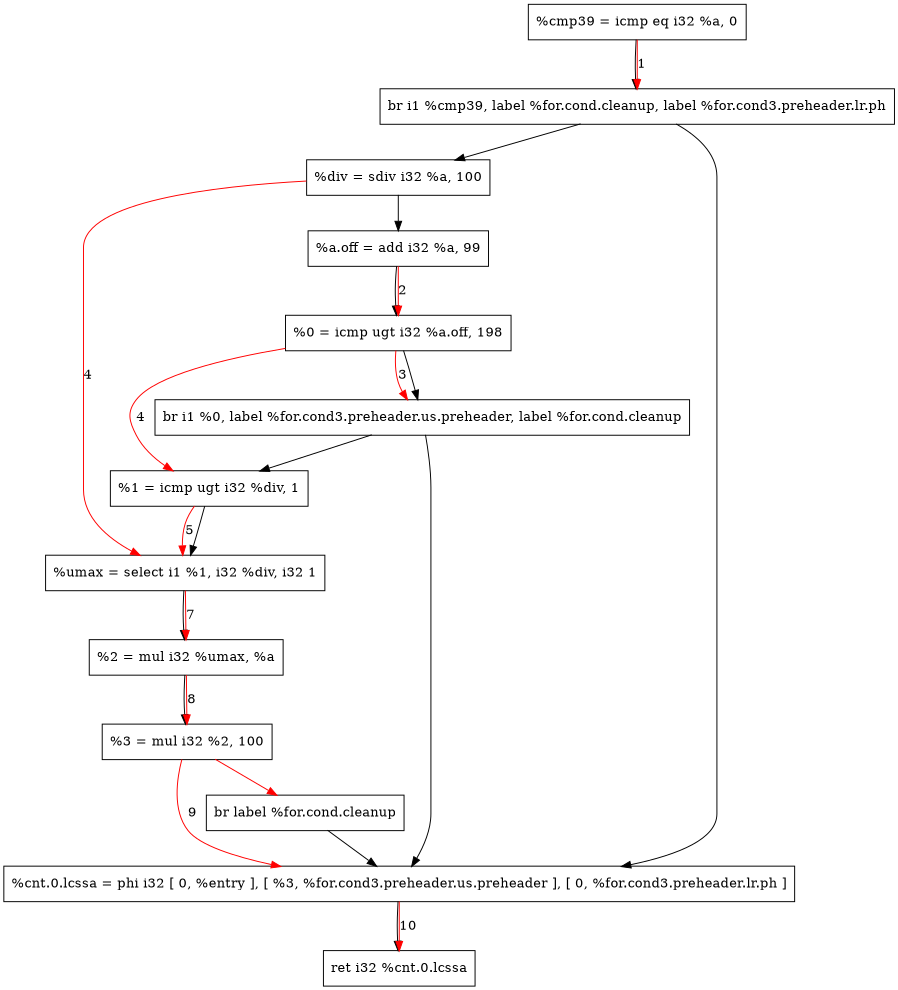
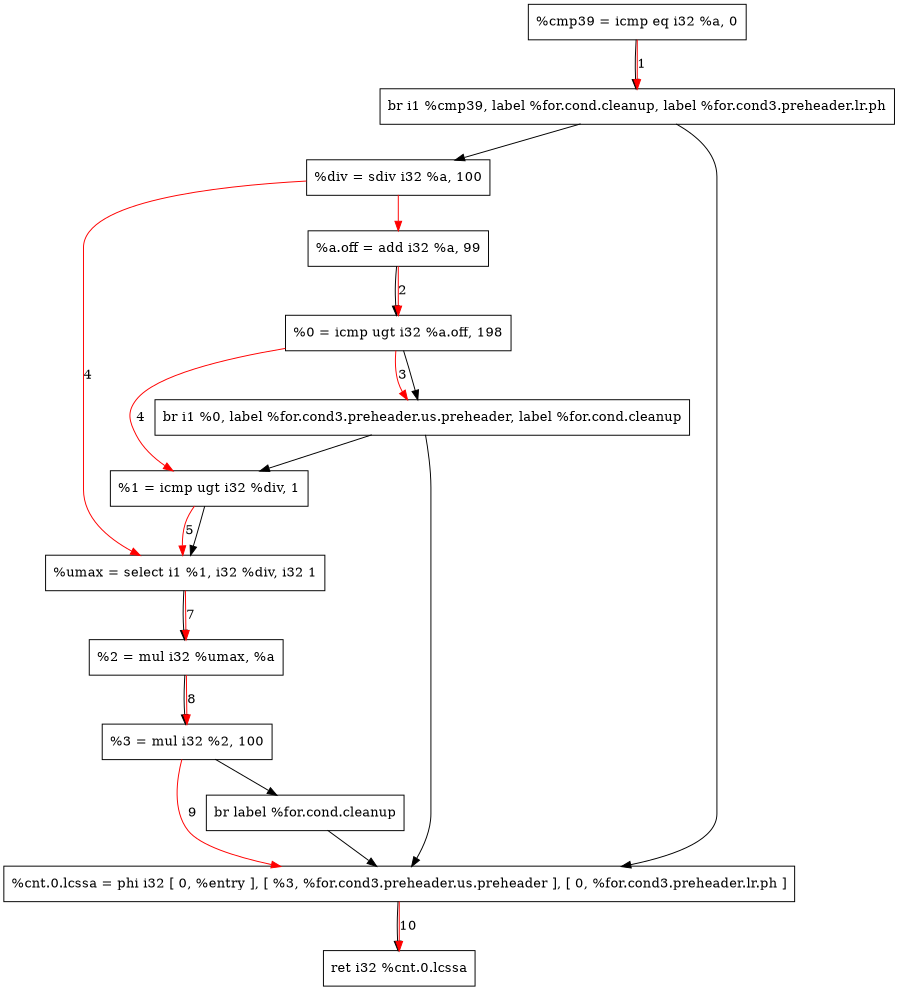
edge "%div = sdiv i32 %a, 100" -> "%a.off = add i32 %a, 99": color black -> red
edge "%3 = mul i32 %2, 100" -> "br label %for.cond.cleanup": color red -> black
